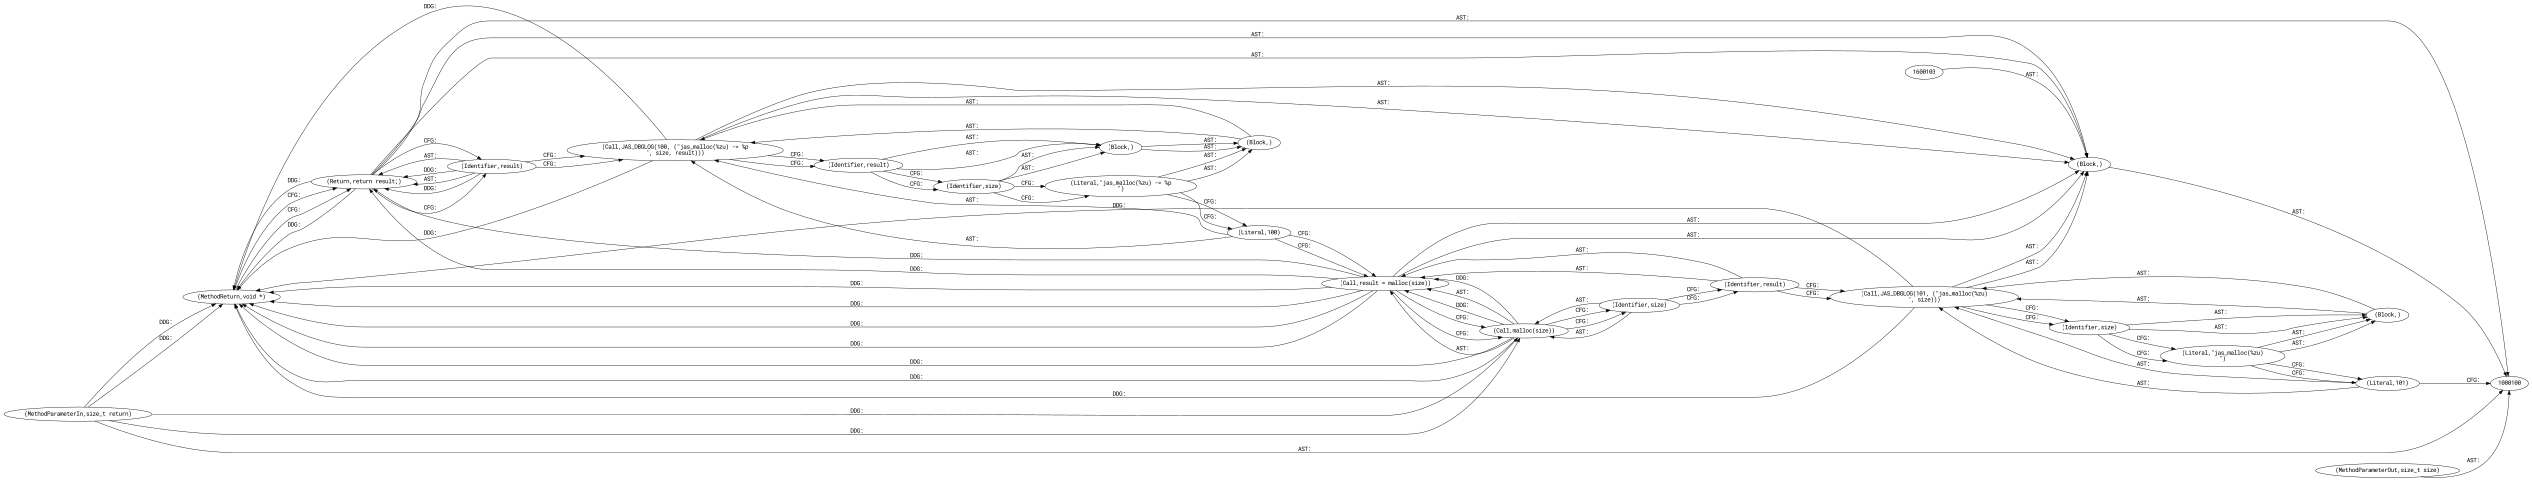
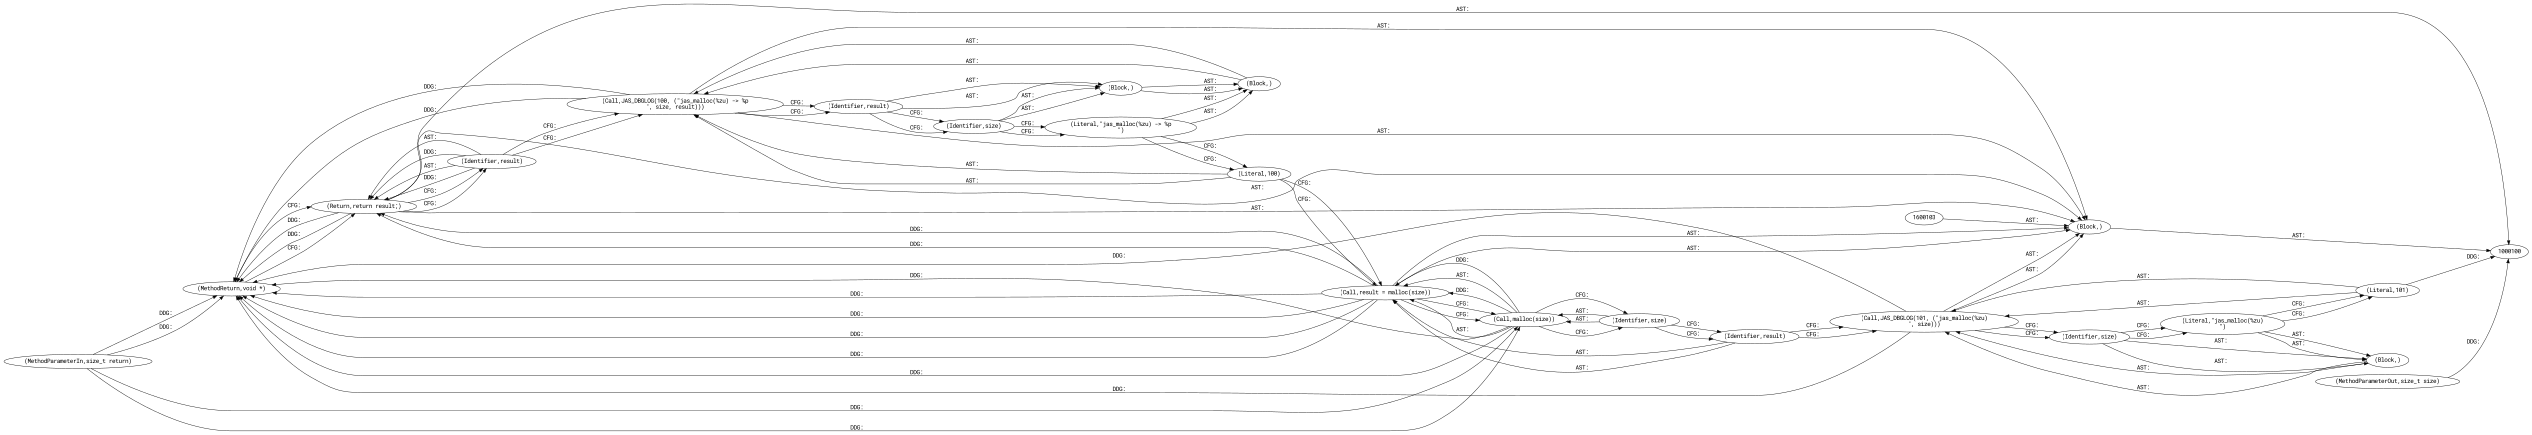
edge "(Literal,101)" -> "1000100": label "CFG: " -> "DDG: "
edge "(MethodParameterIn,size_t return)" -> "1000100": removed, label "AST:"
edge "(MethodParameterOut,size_t size)" -> "1000100": label "AST: " -> "DDG: "
